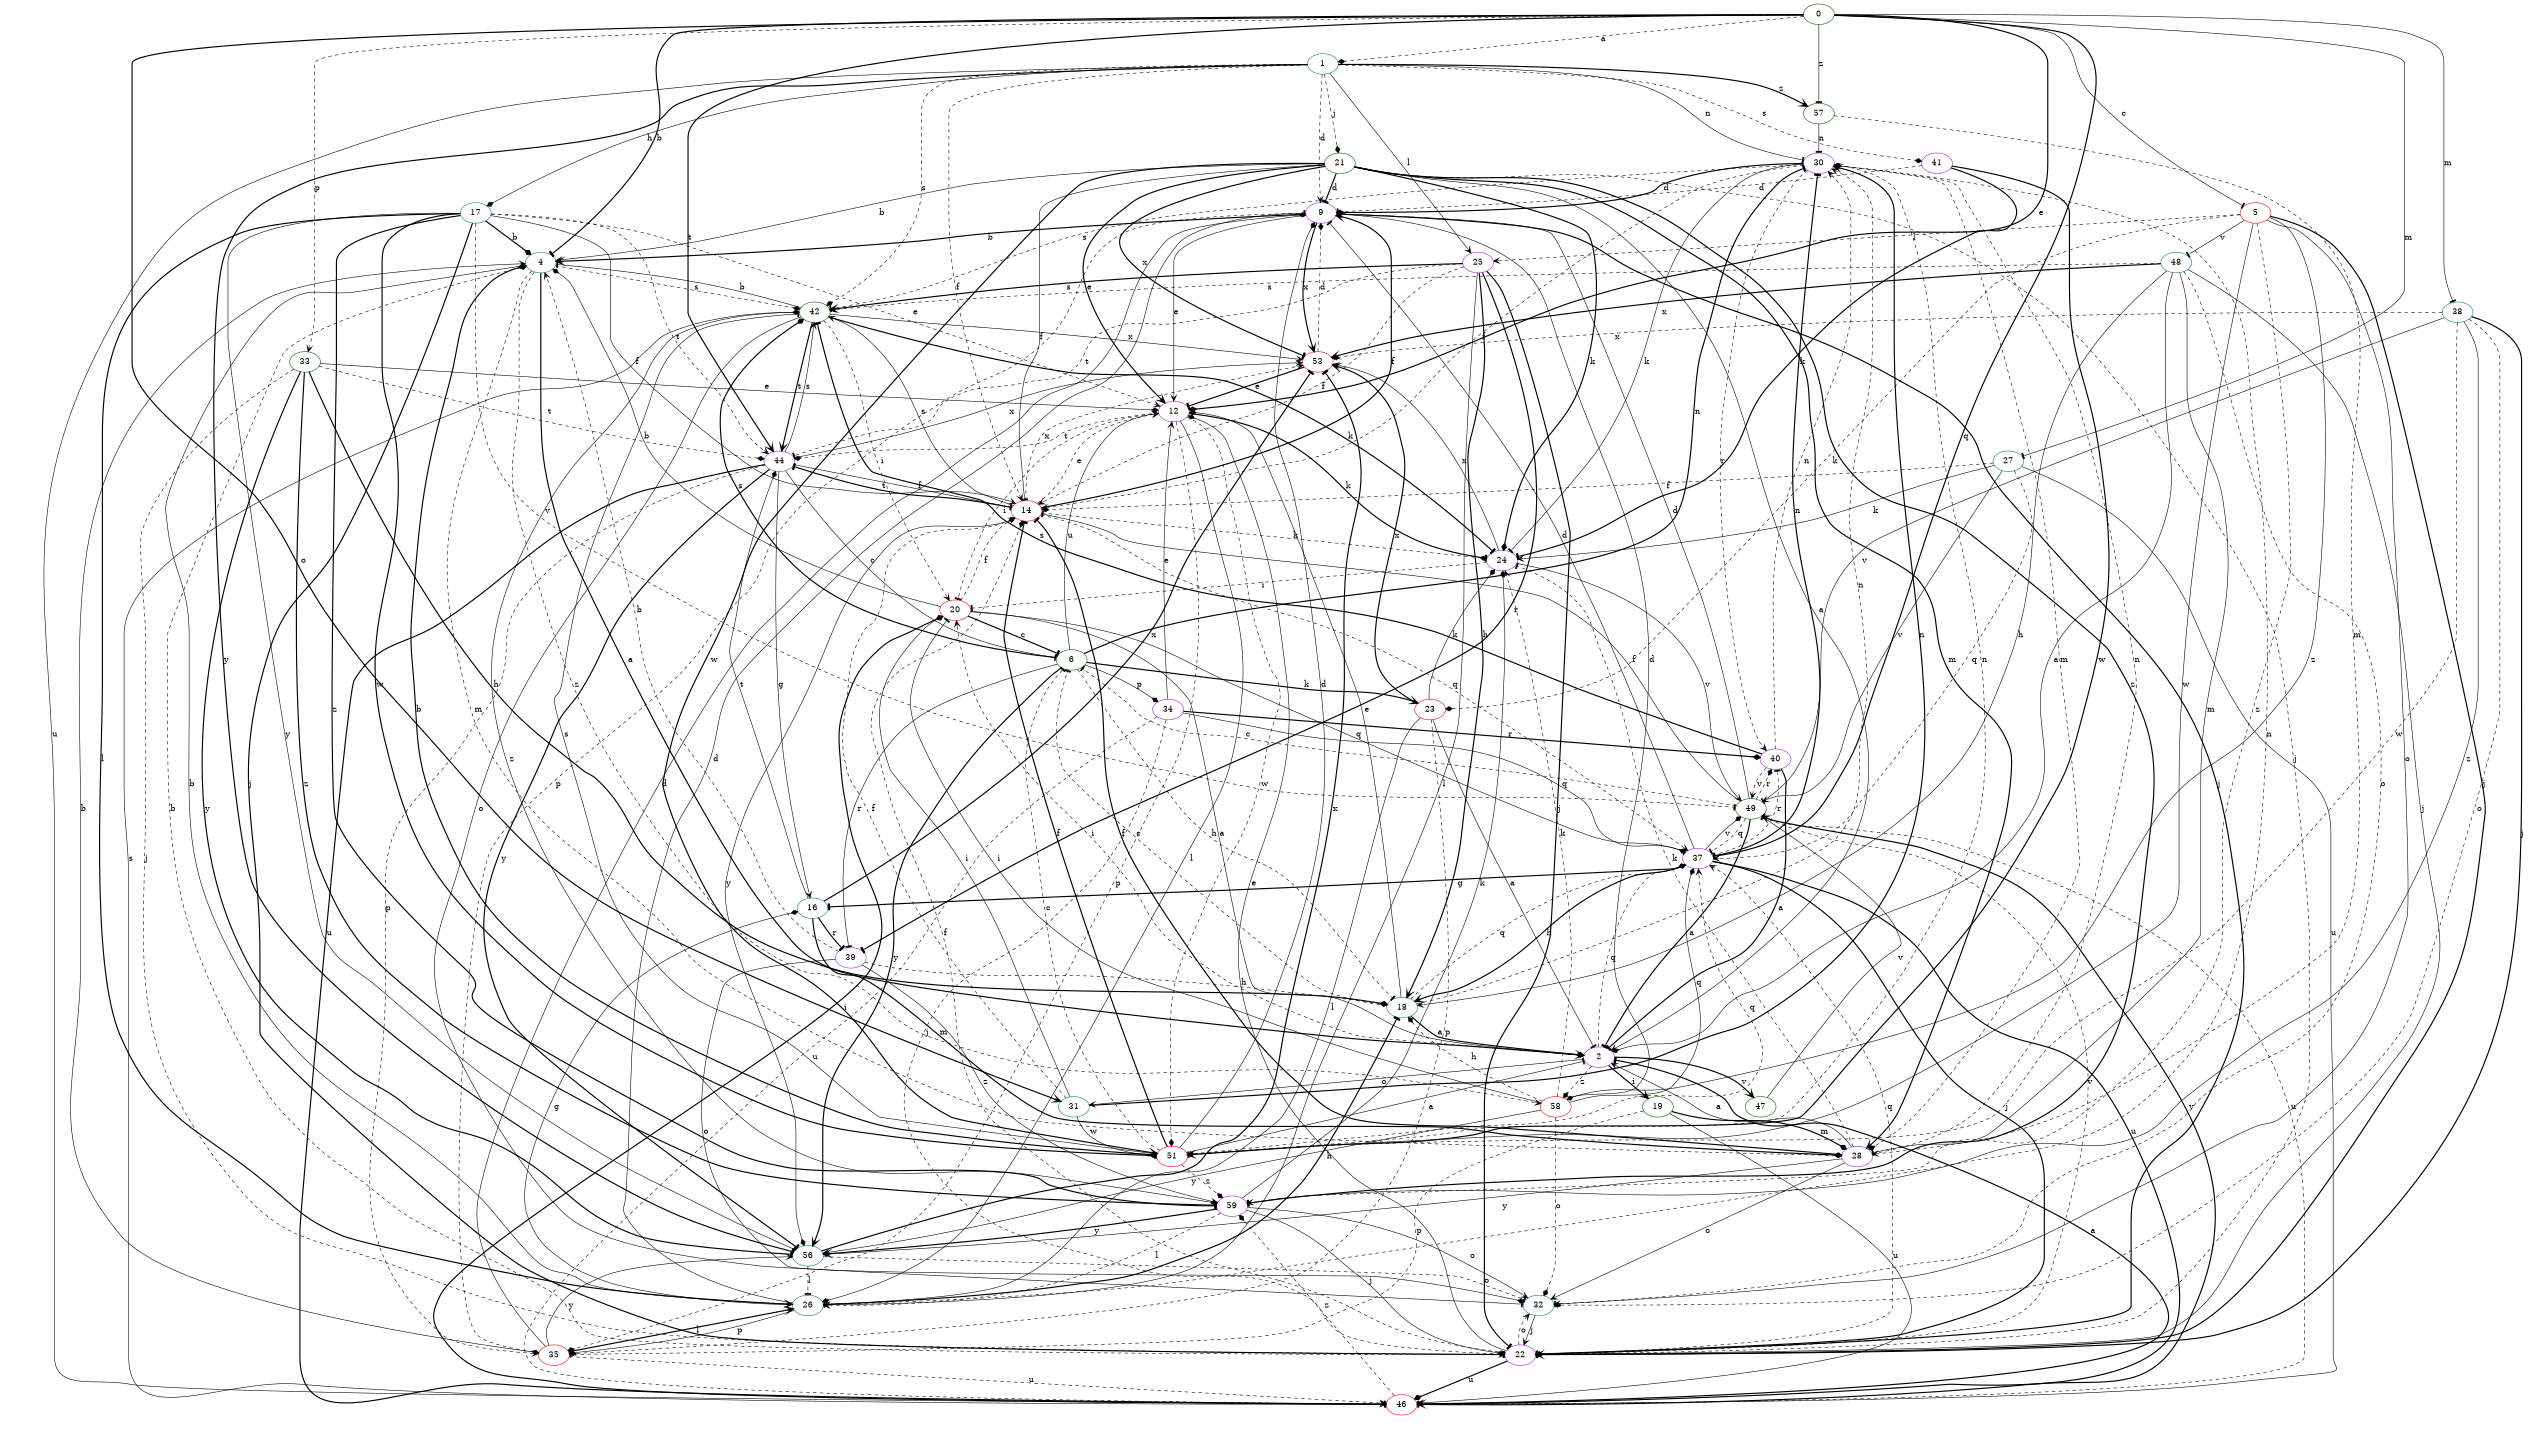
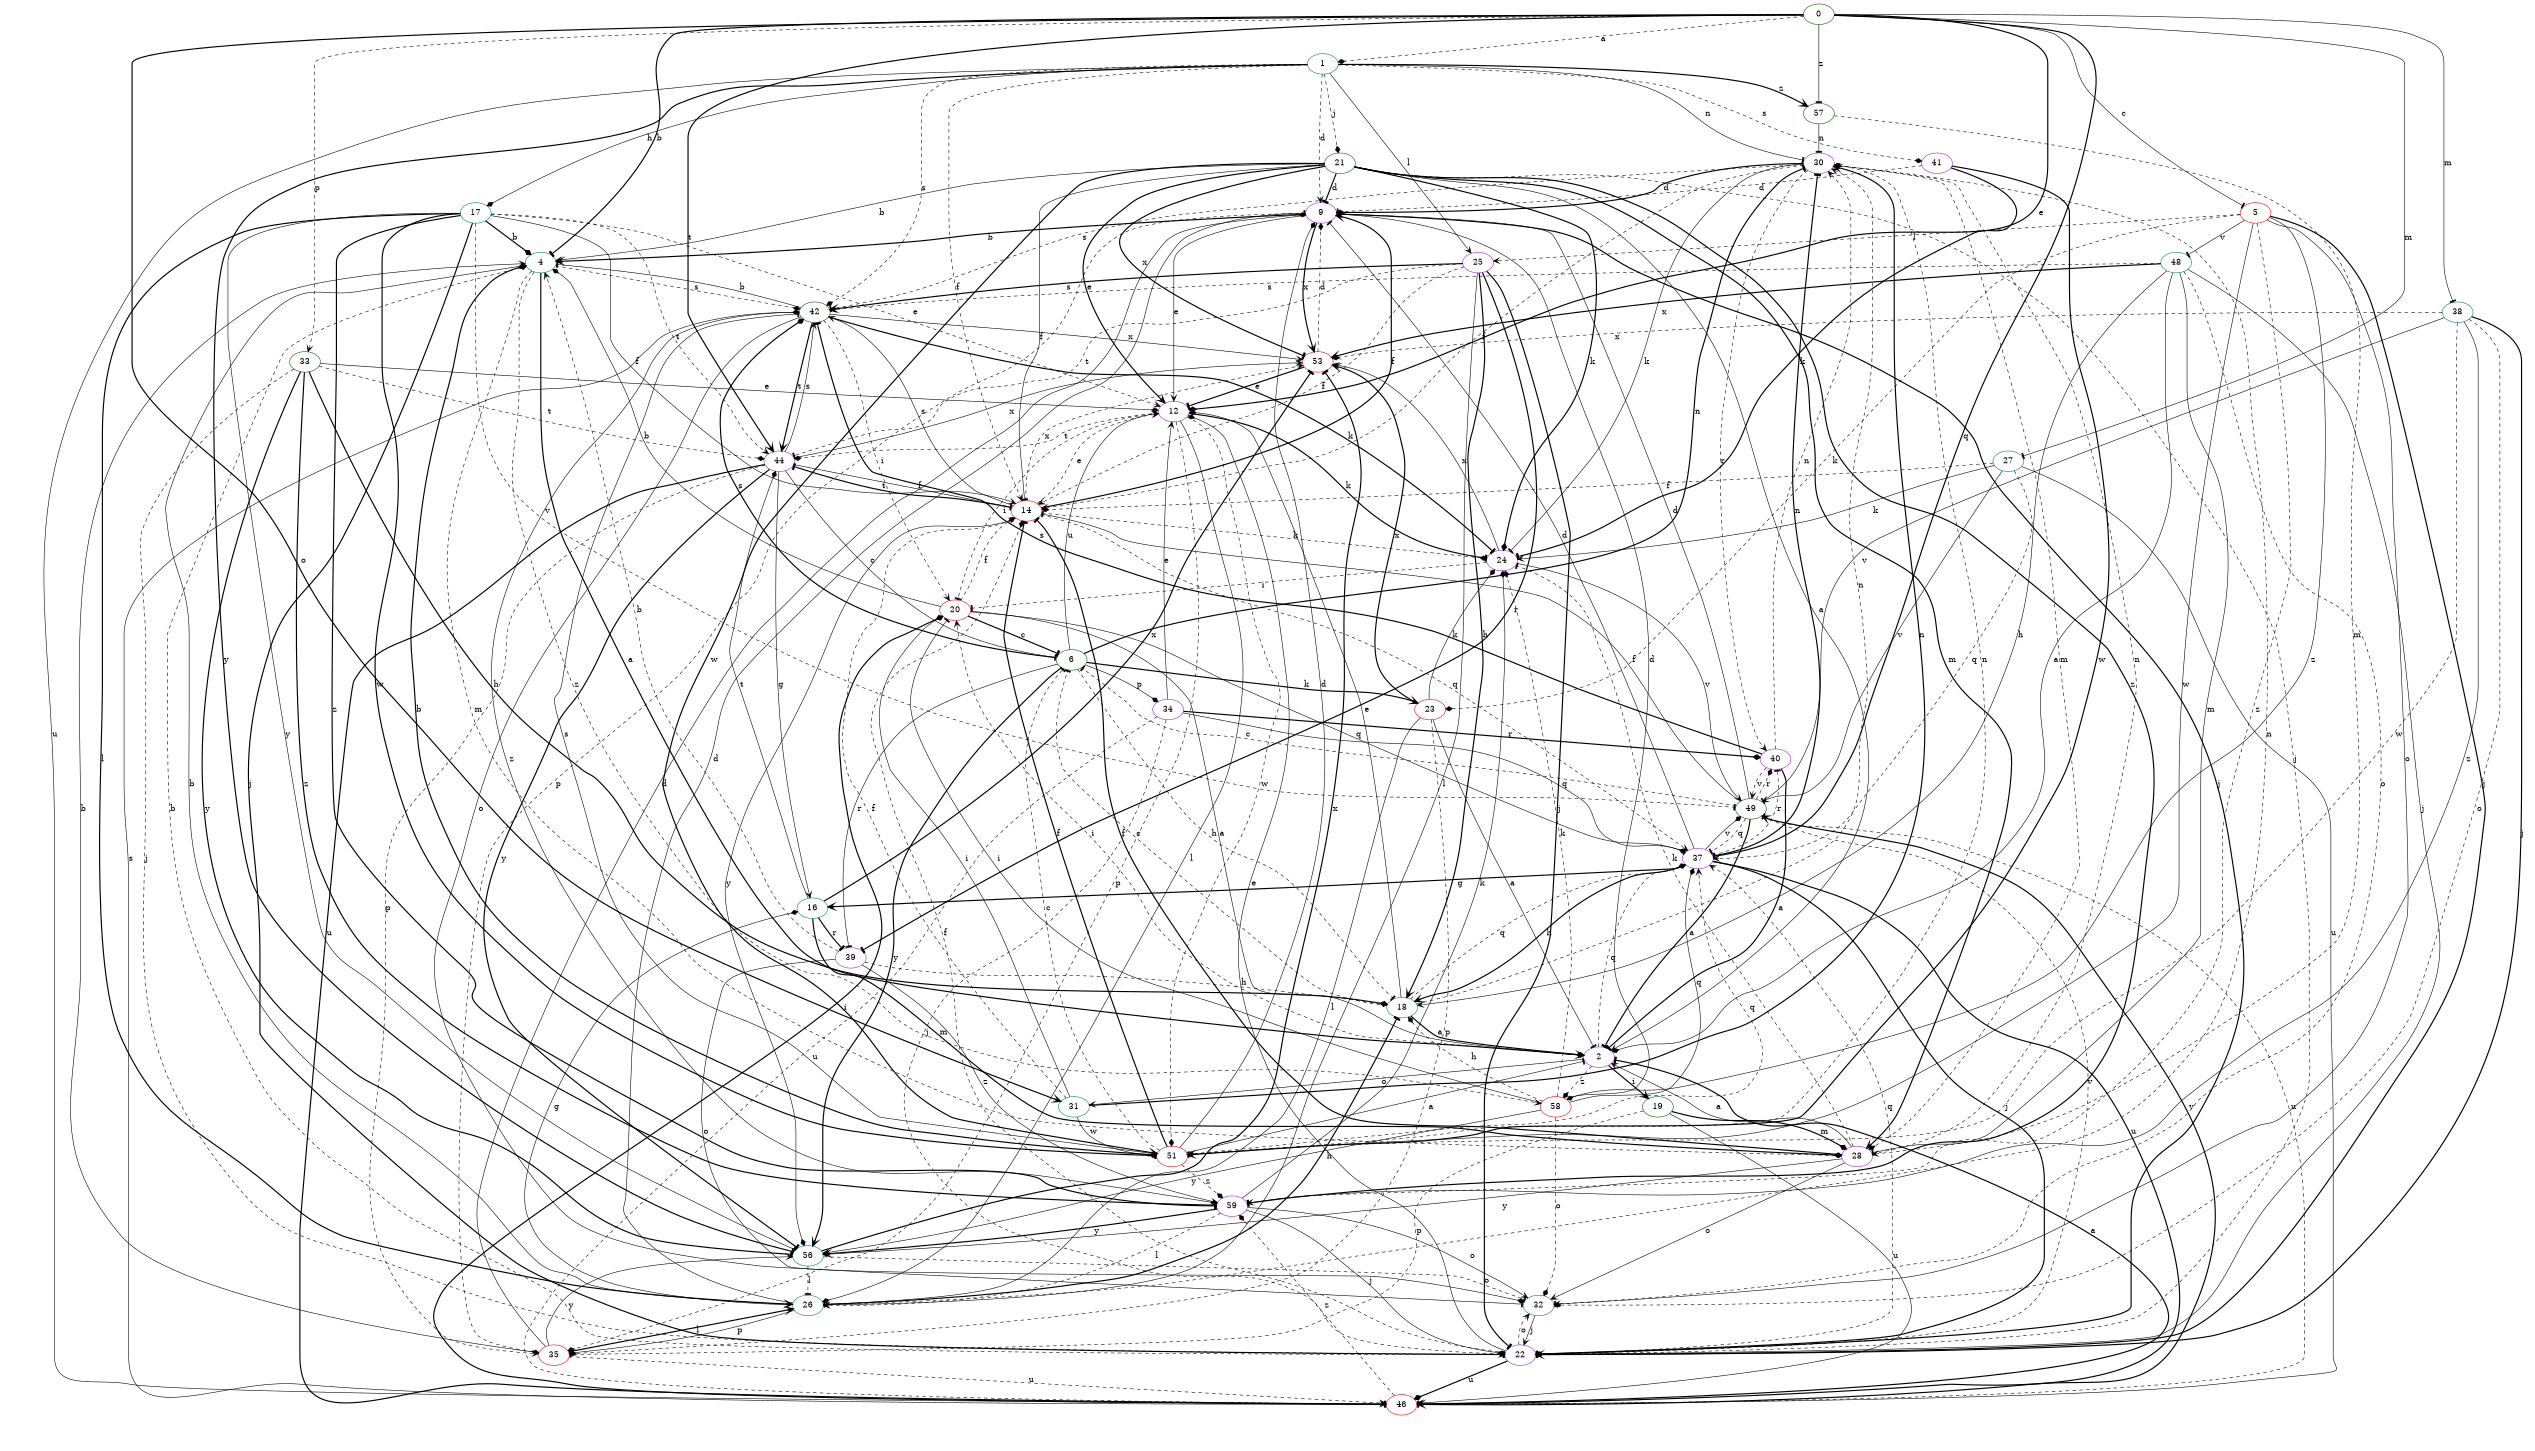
edge "58" -> "24": arrowhead vee -> diamond
edge "37" -> "16": arrowhead tee -> vee
node "47": removed
